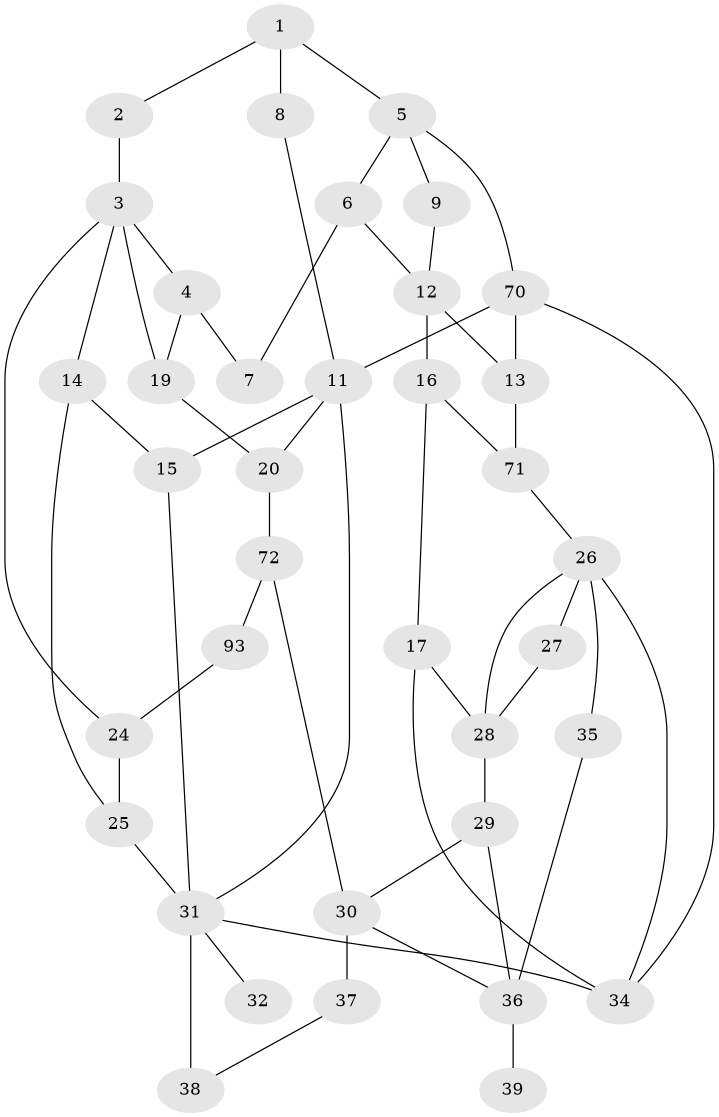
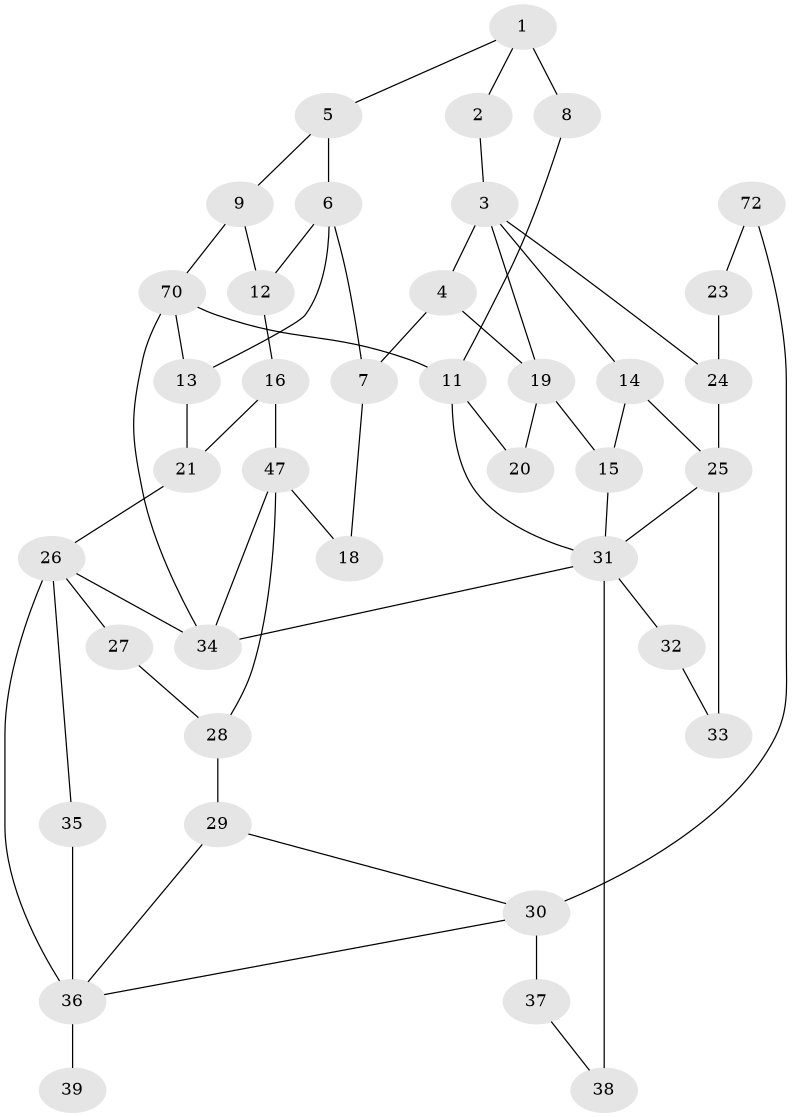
edge "5" -- "70": now "9" -- "70"
edge "12" -- "13": now "6" -- "13"
edge "11" -- "15": now "19" -- "15"
node "71": label "71" -> "21"
edge "20" -- "72": removed
node "18": added
edge "26" -- "28": now "26" -- "36"
node "93": label "93" -> "23"
node "17": label "17" -> "47"
node "33": added
